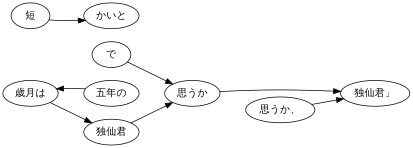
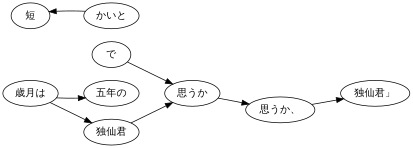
edge "短" -> "かいと": reversed
edge "五年の" -> "歳月は": reversed
edge "思うか" -> "独仙君」": now "思うか" -> "思うか、"
